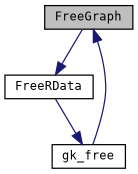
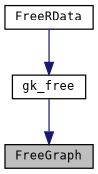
edge "FreeGraph" -> "FreeRData": removed
